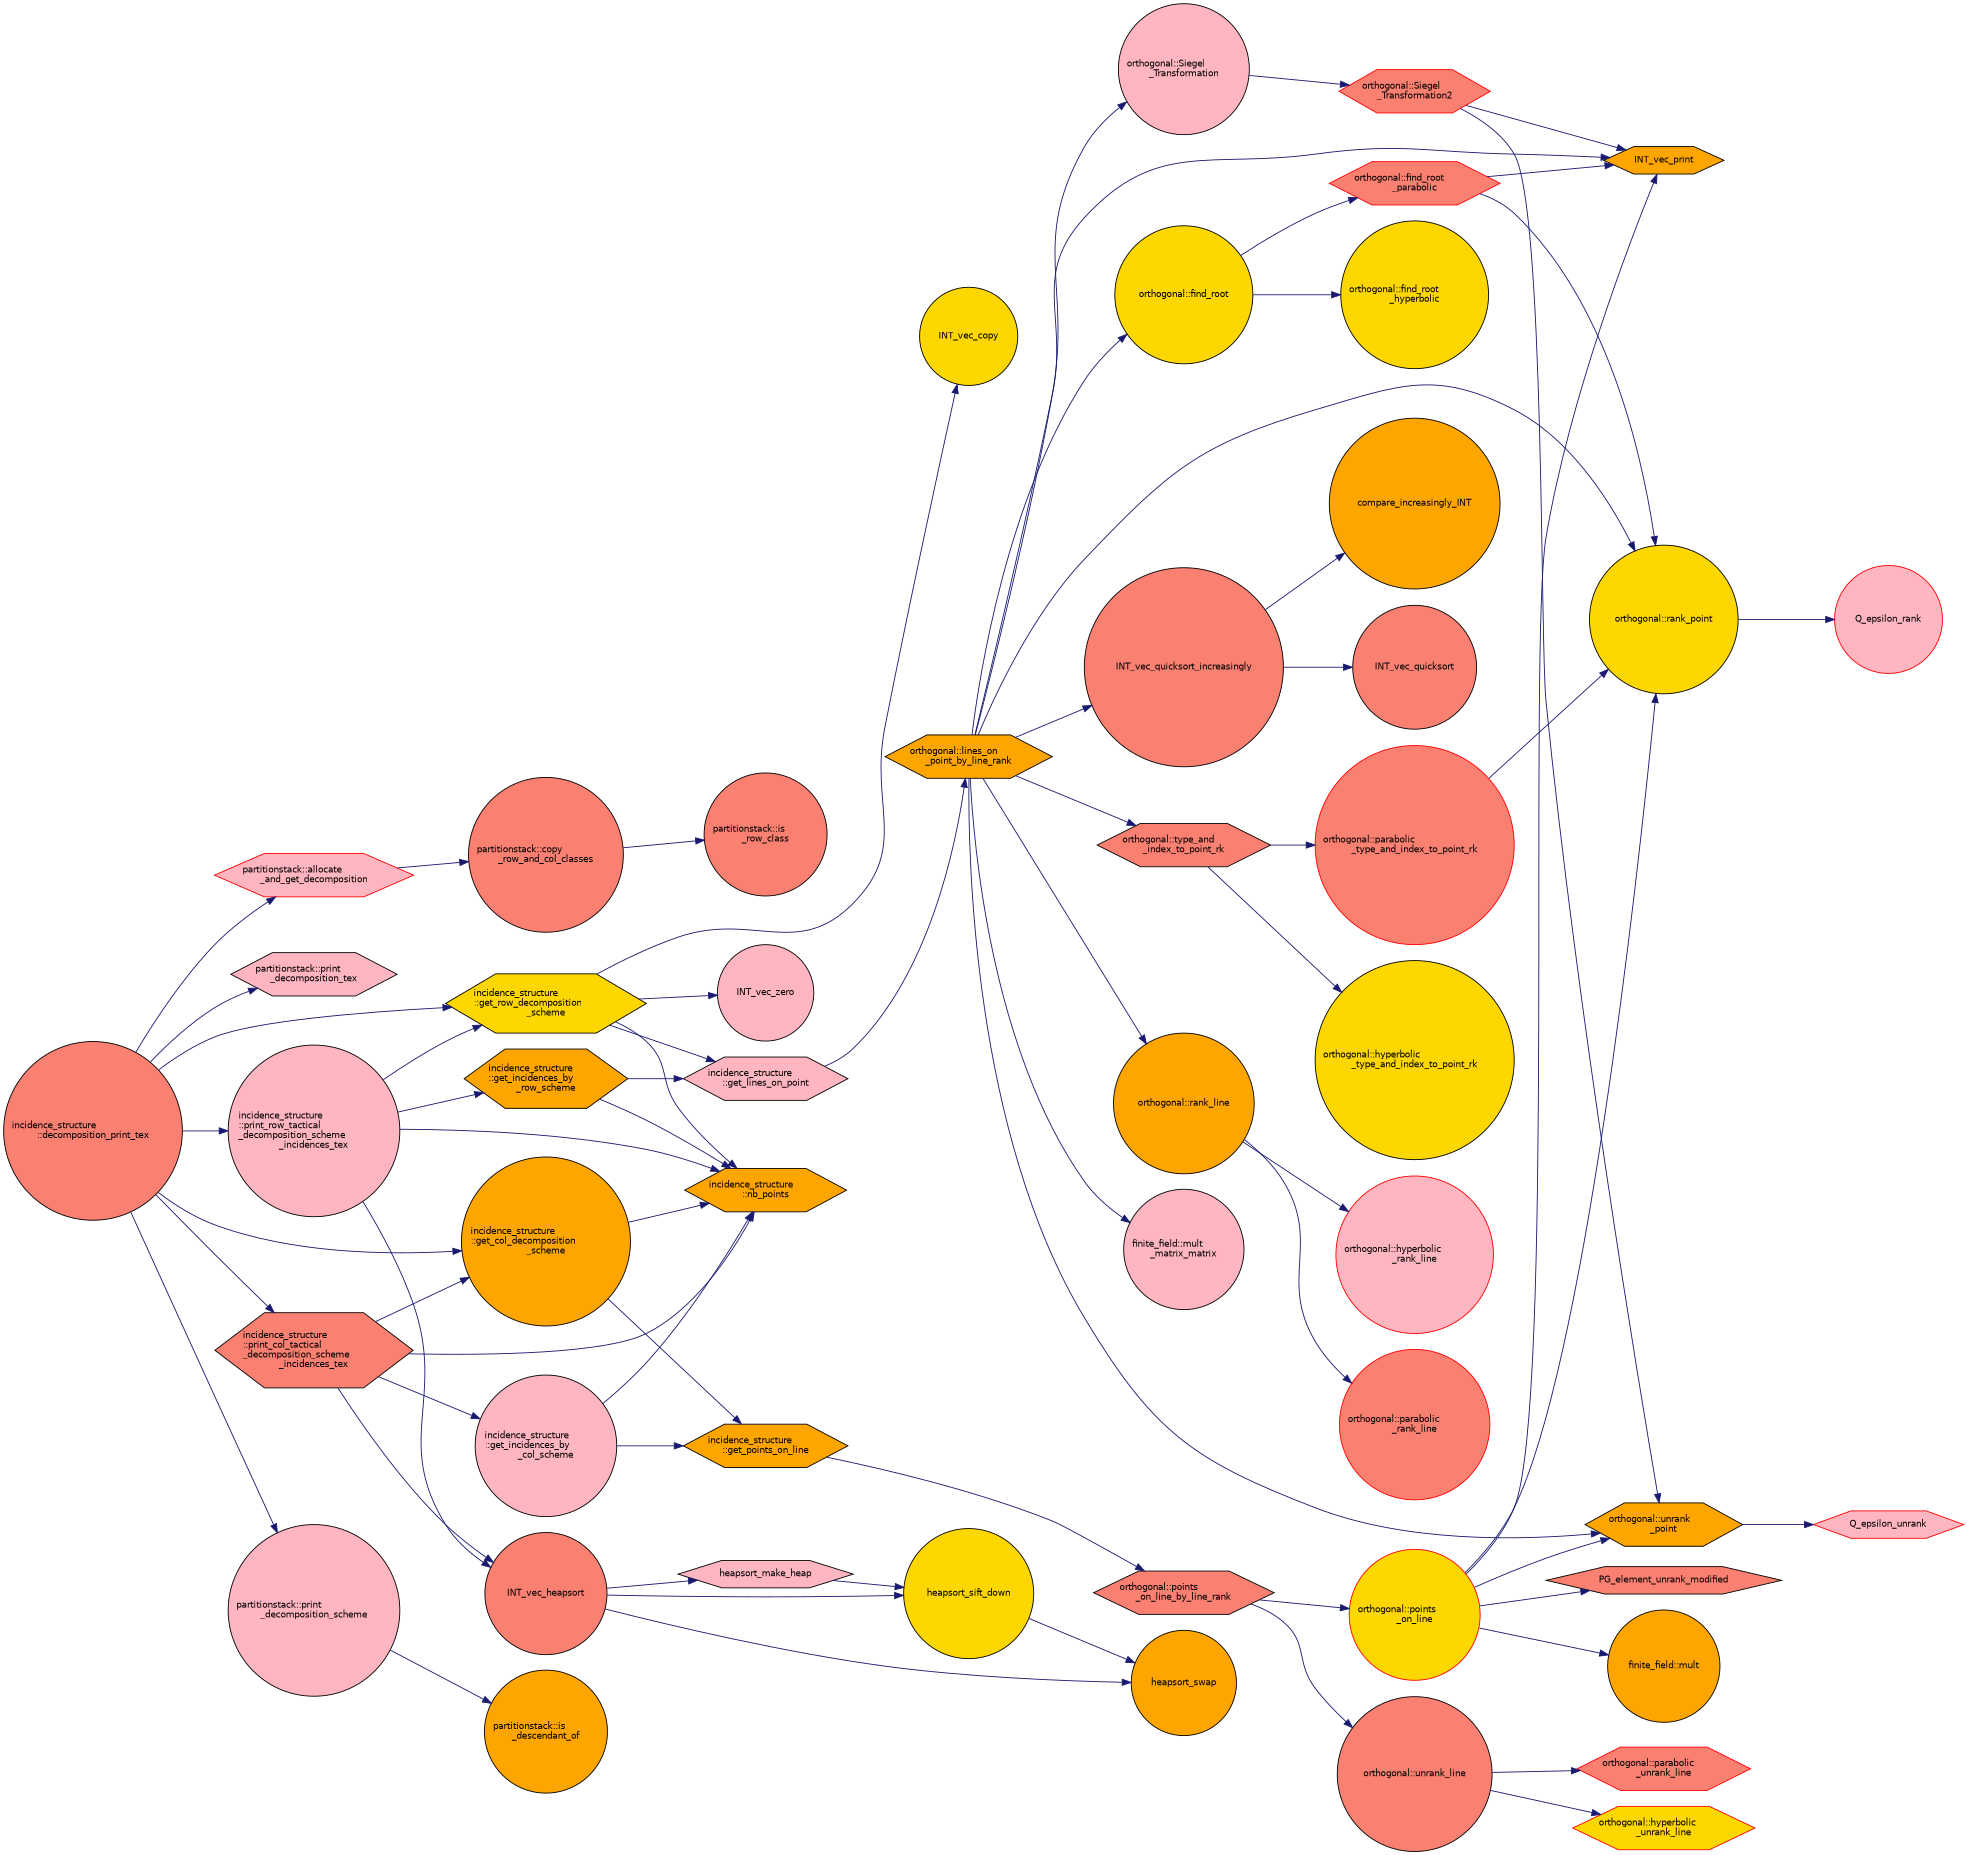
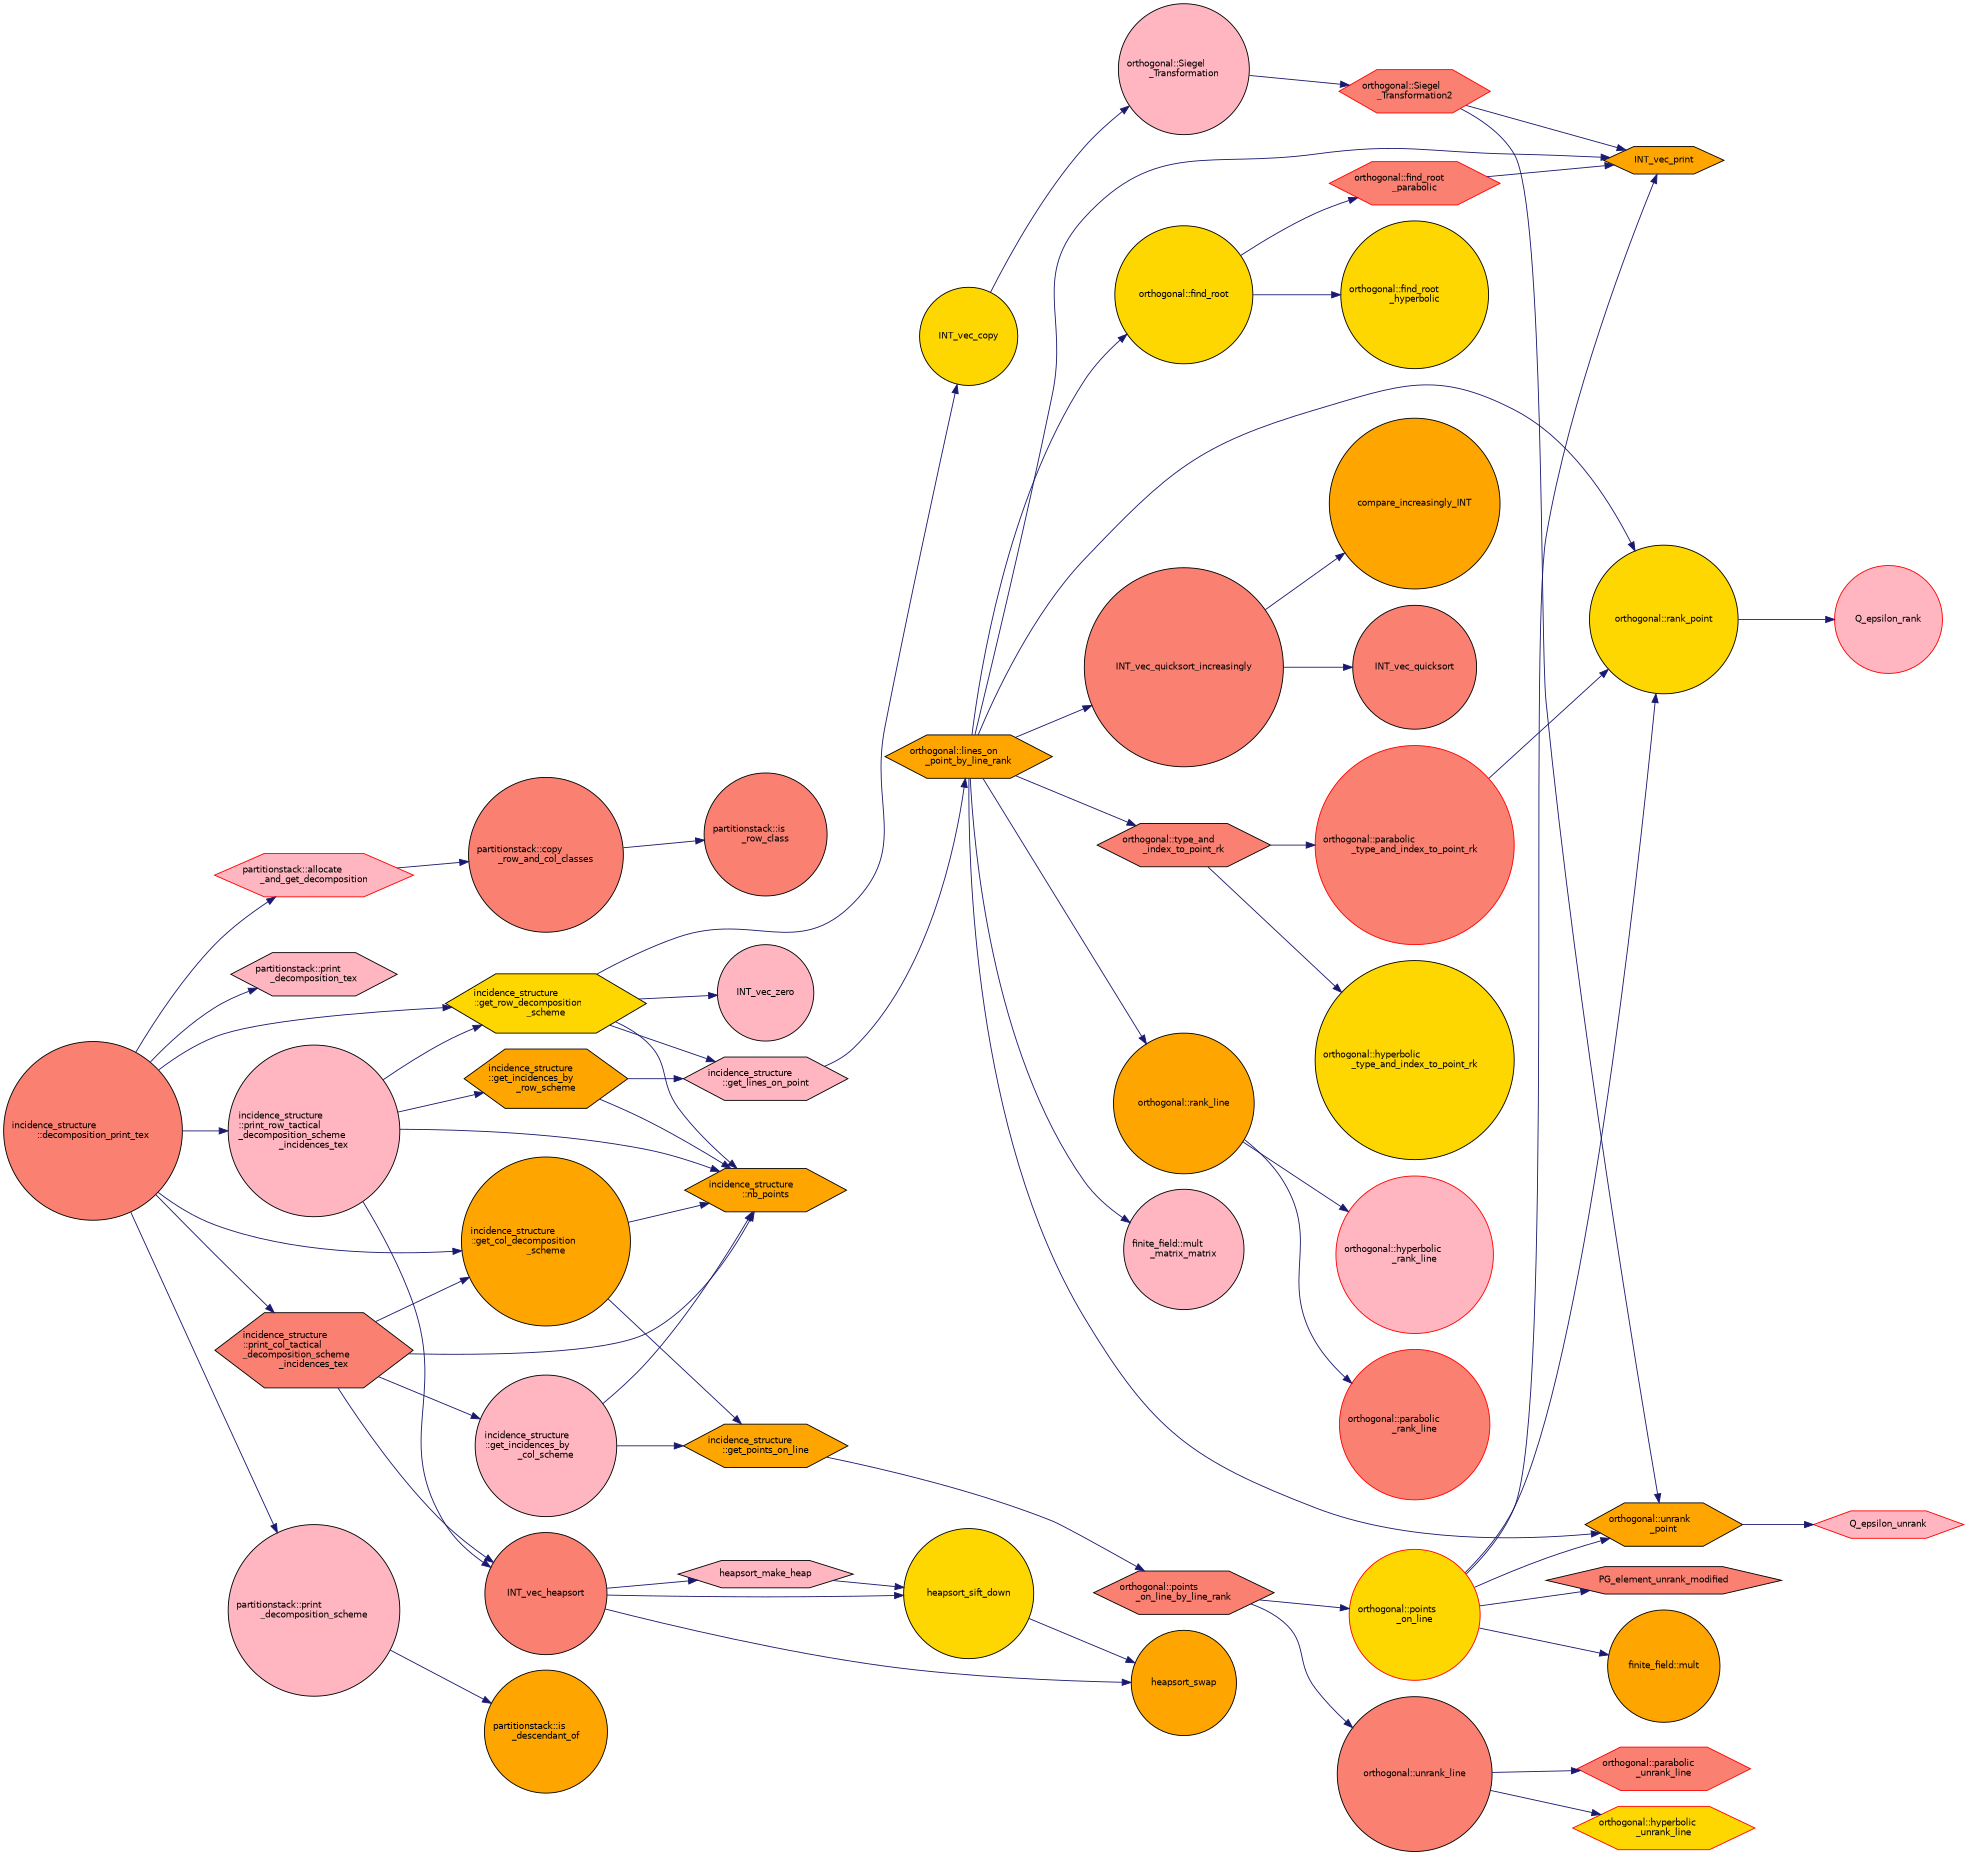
edge "orthogonal::lines_on _point_by_line_rank" -> "orthogonal::Siegel _Transformation": now "INT_vec_copy" -> "orthogonal::Siegel _Transformation"
edge "orthogonal::find_root _parabolic" -> "orthogonal::rank_point": removed
